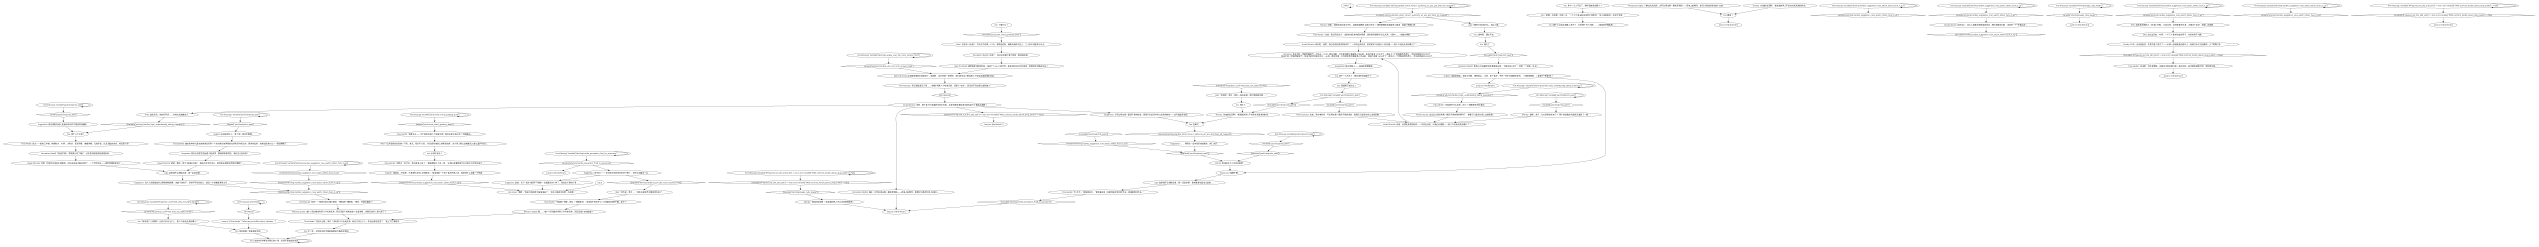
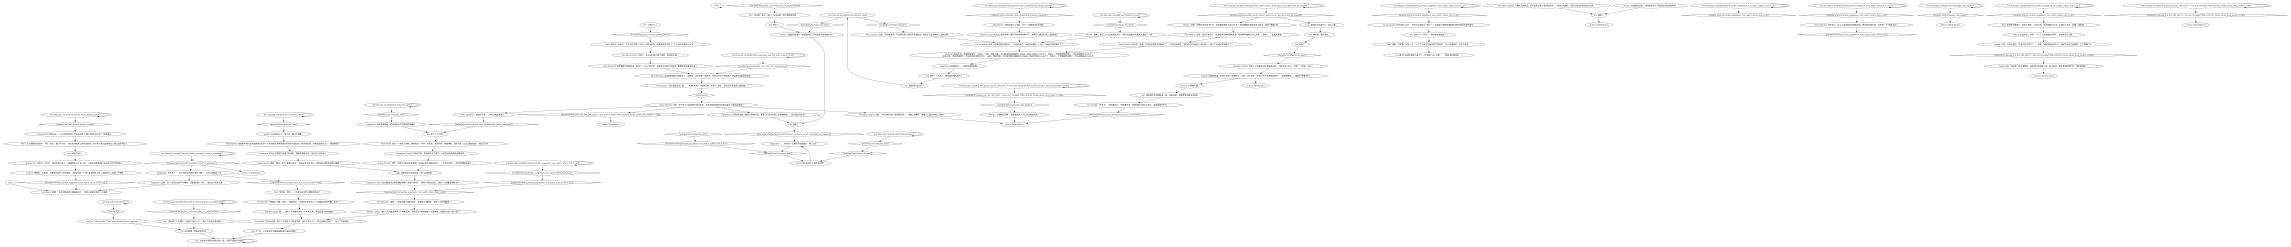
node "Visual Calculus: 来不及阻止你了。你已经全部看过一遍了——包括那个聪明得用吸烟代替说话的长胡子老头。": added
edge "Drama: 我们称这个人为音乐家吧。" -> "Endurance: 咳嗽不断。": now "Drama: 我们称这个人为音乐家吧。" -> "Suggestion: ……利用这一点来挖苦他的朋友。闸门大开。"
